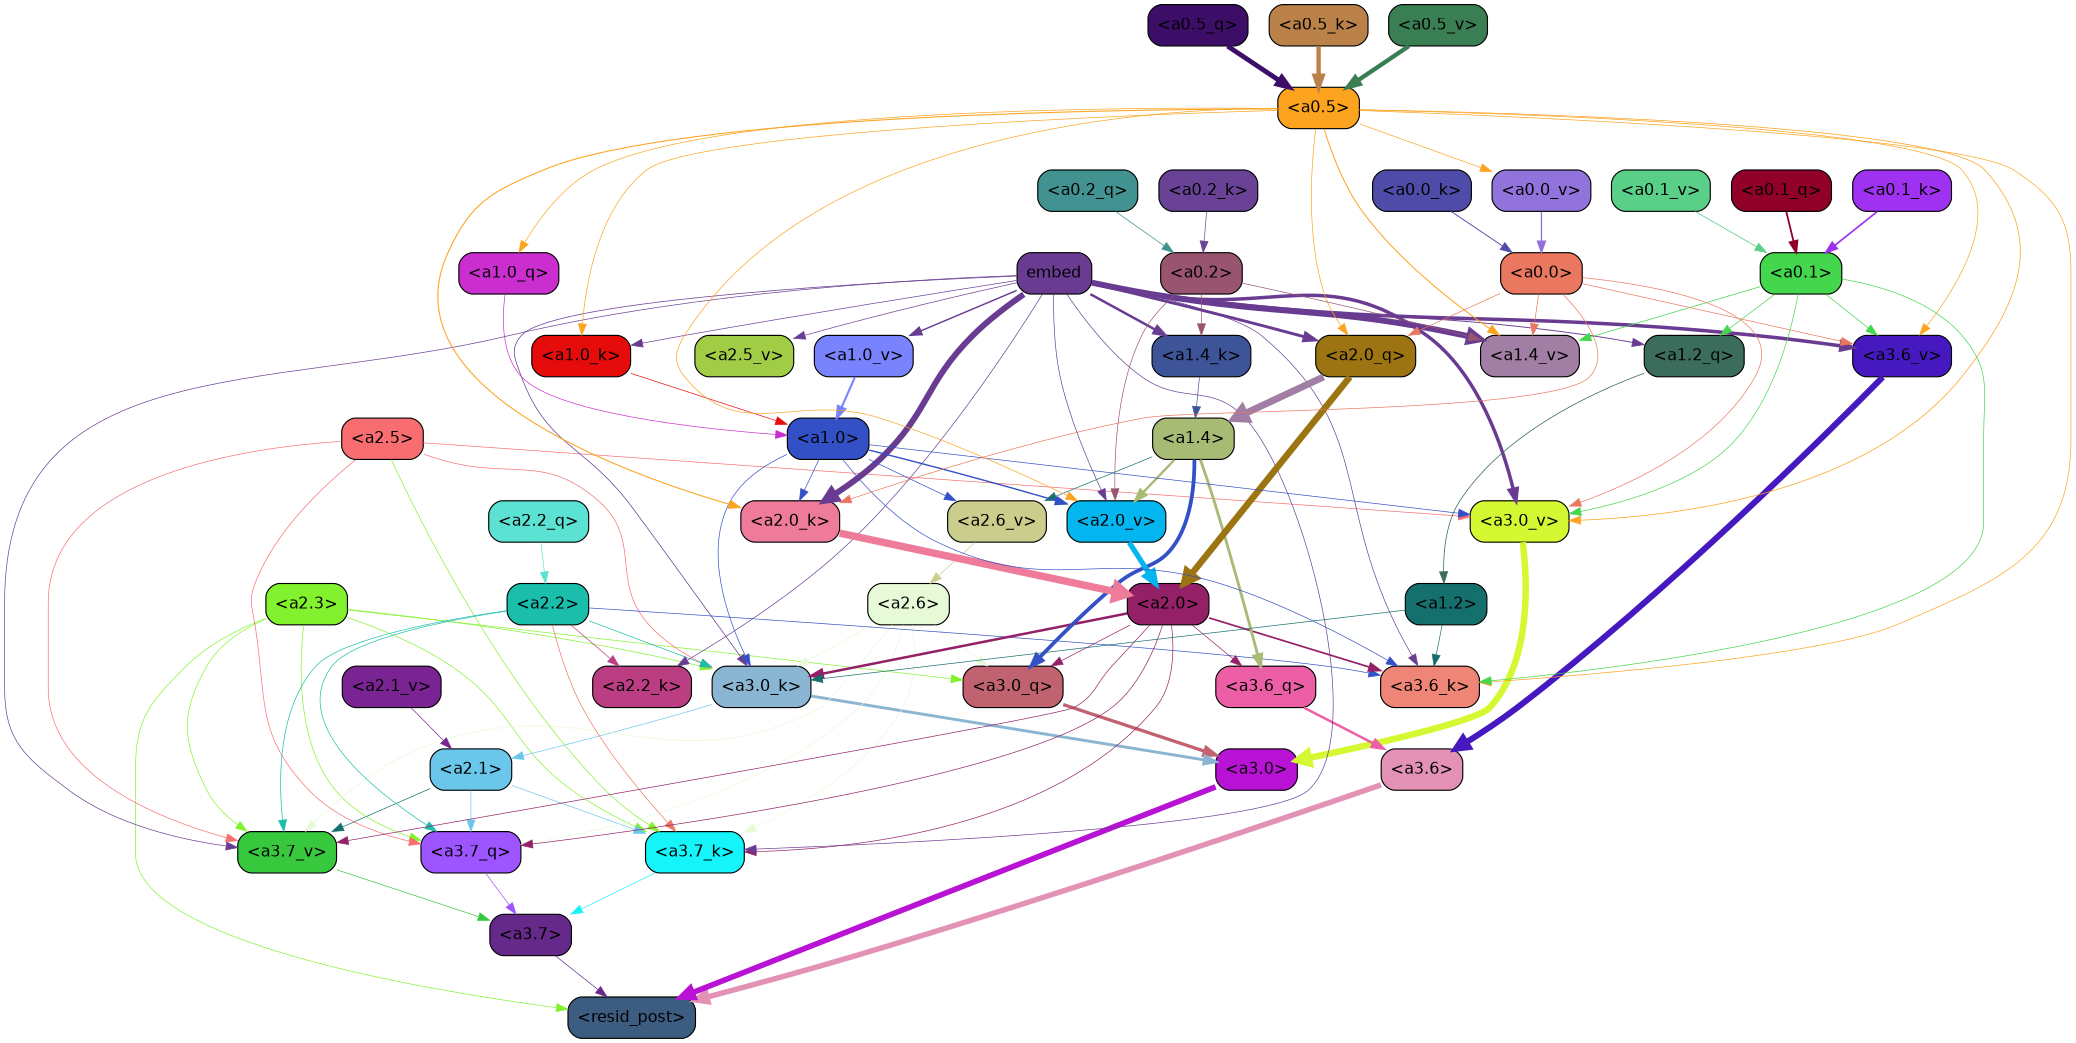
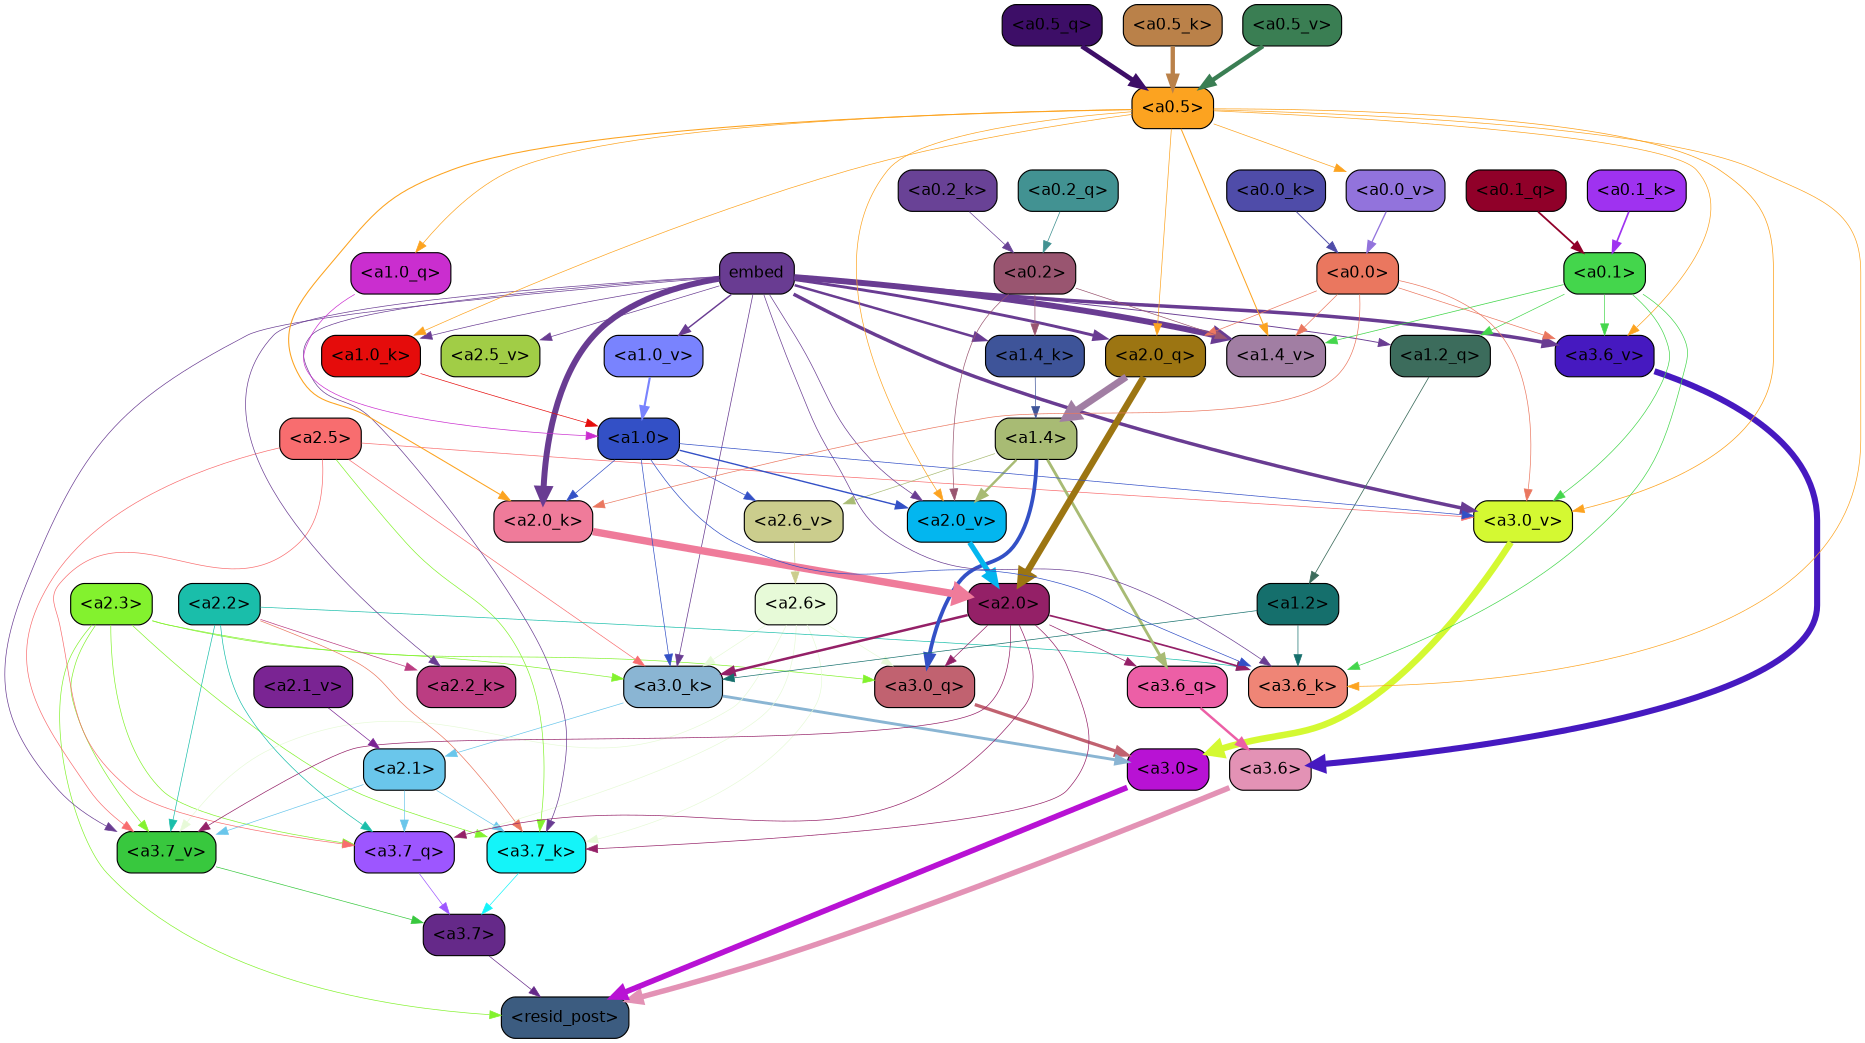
node "<a0.1_v>": removed
edge "<a1.4>" -> "<a2.6_v>": color #156f6c -> #a8bb74
node "<a2.2_q>": removed
edge "<a2.2>" -> "<a3.0_k>": removed
edge "<a2.2>" -> "<a3.6_k>": color #3350c6 -> #1abeaa
edge "<a2.1>" -> "<a3.7_v>": color #156f6c -> #6ac6eb
